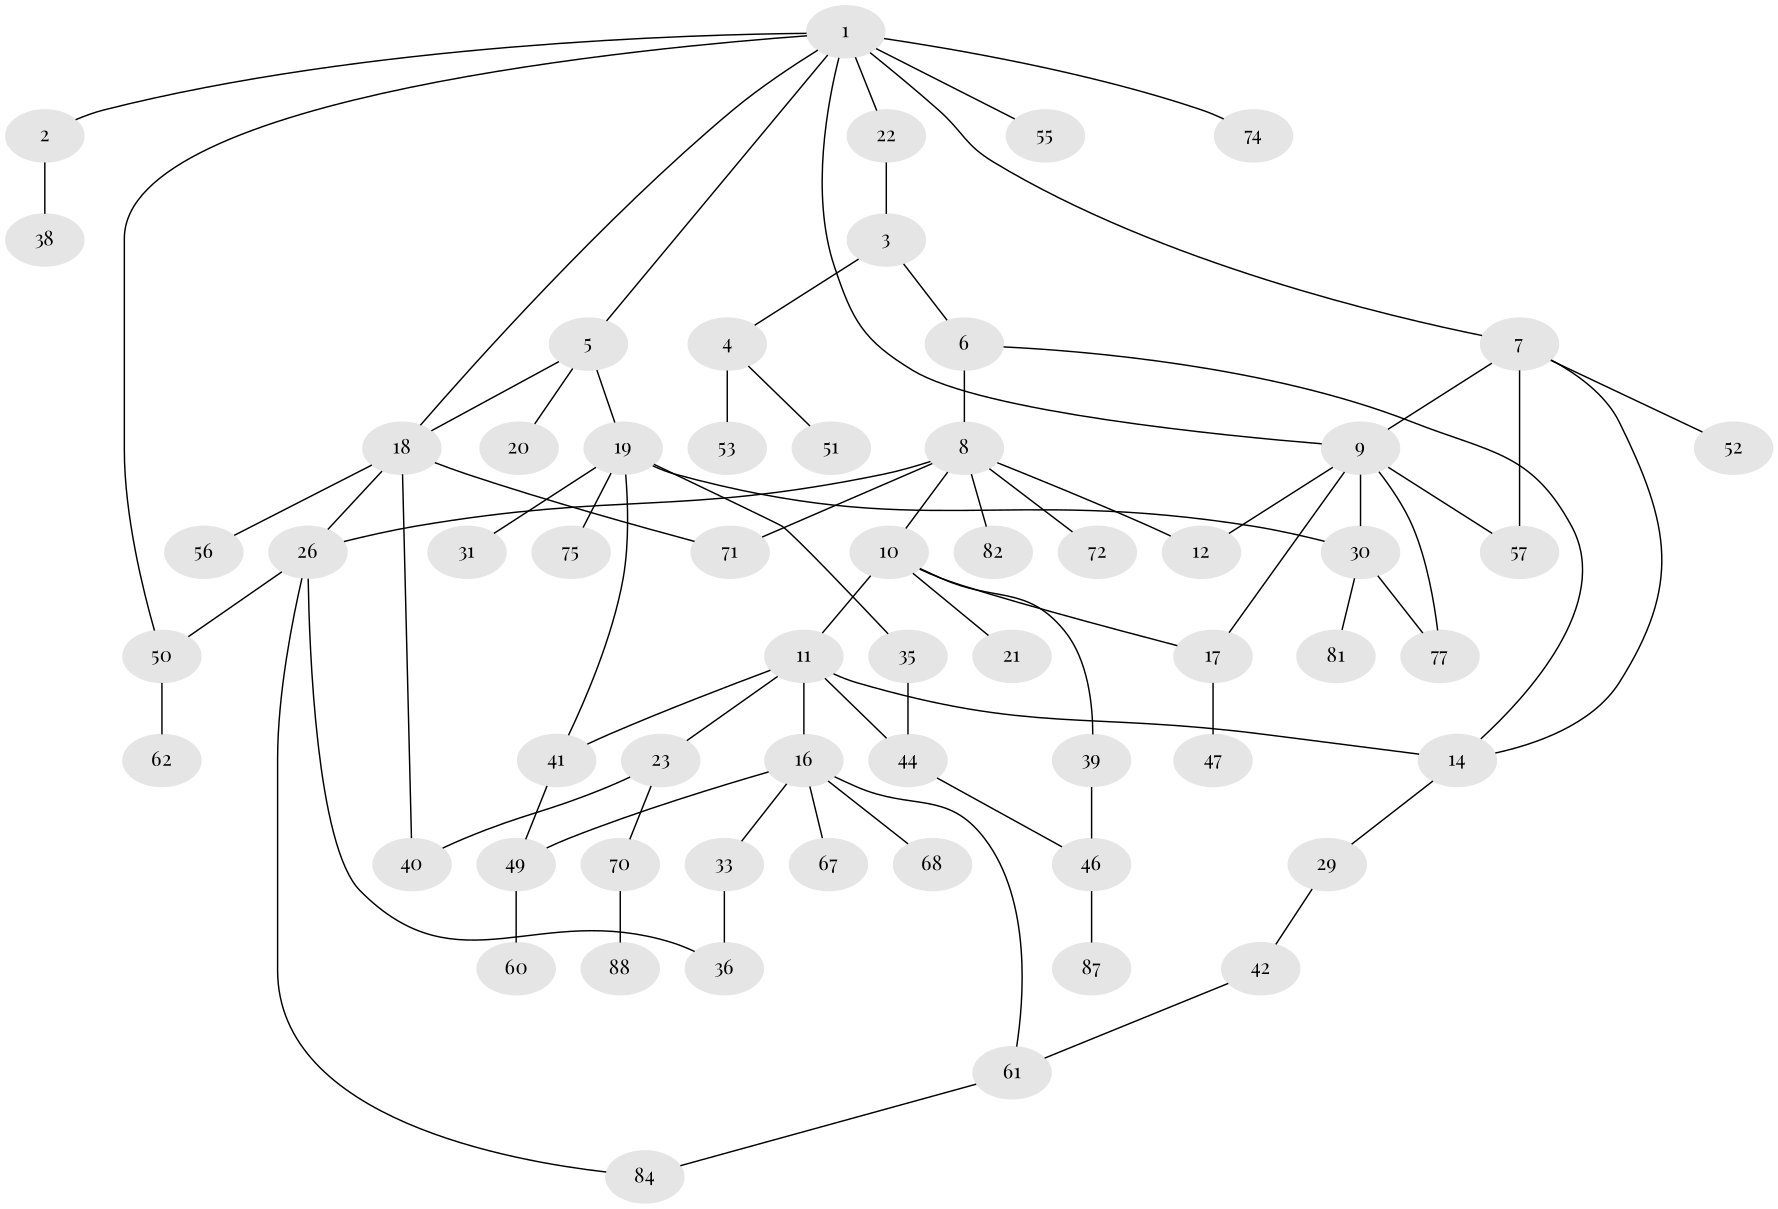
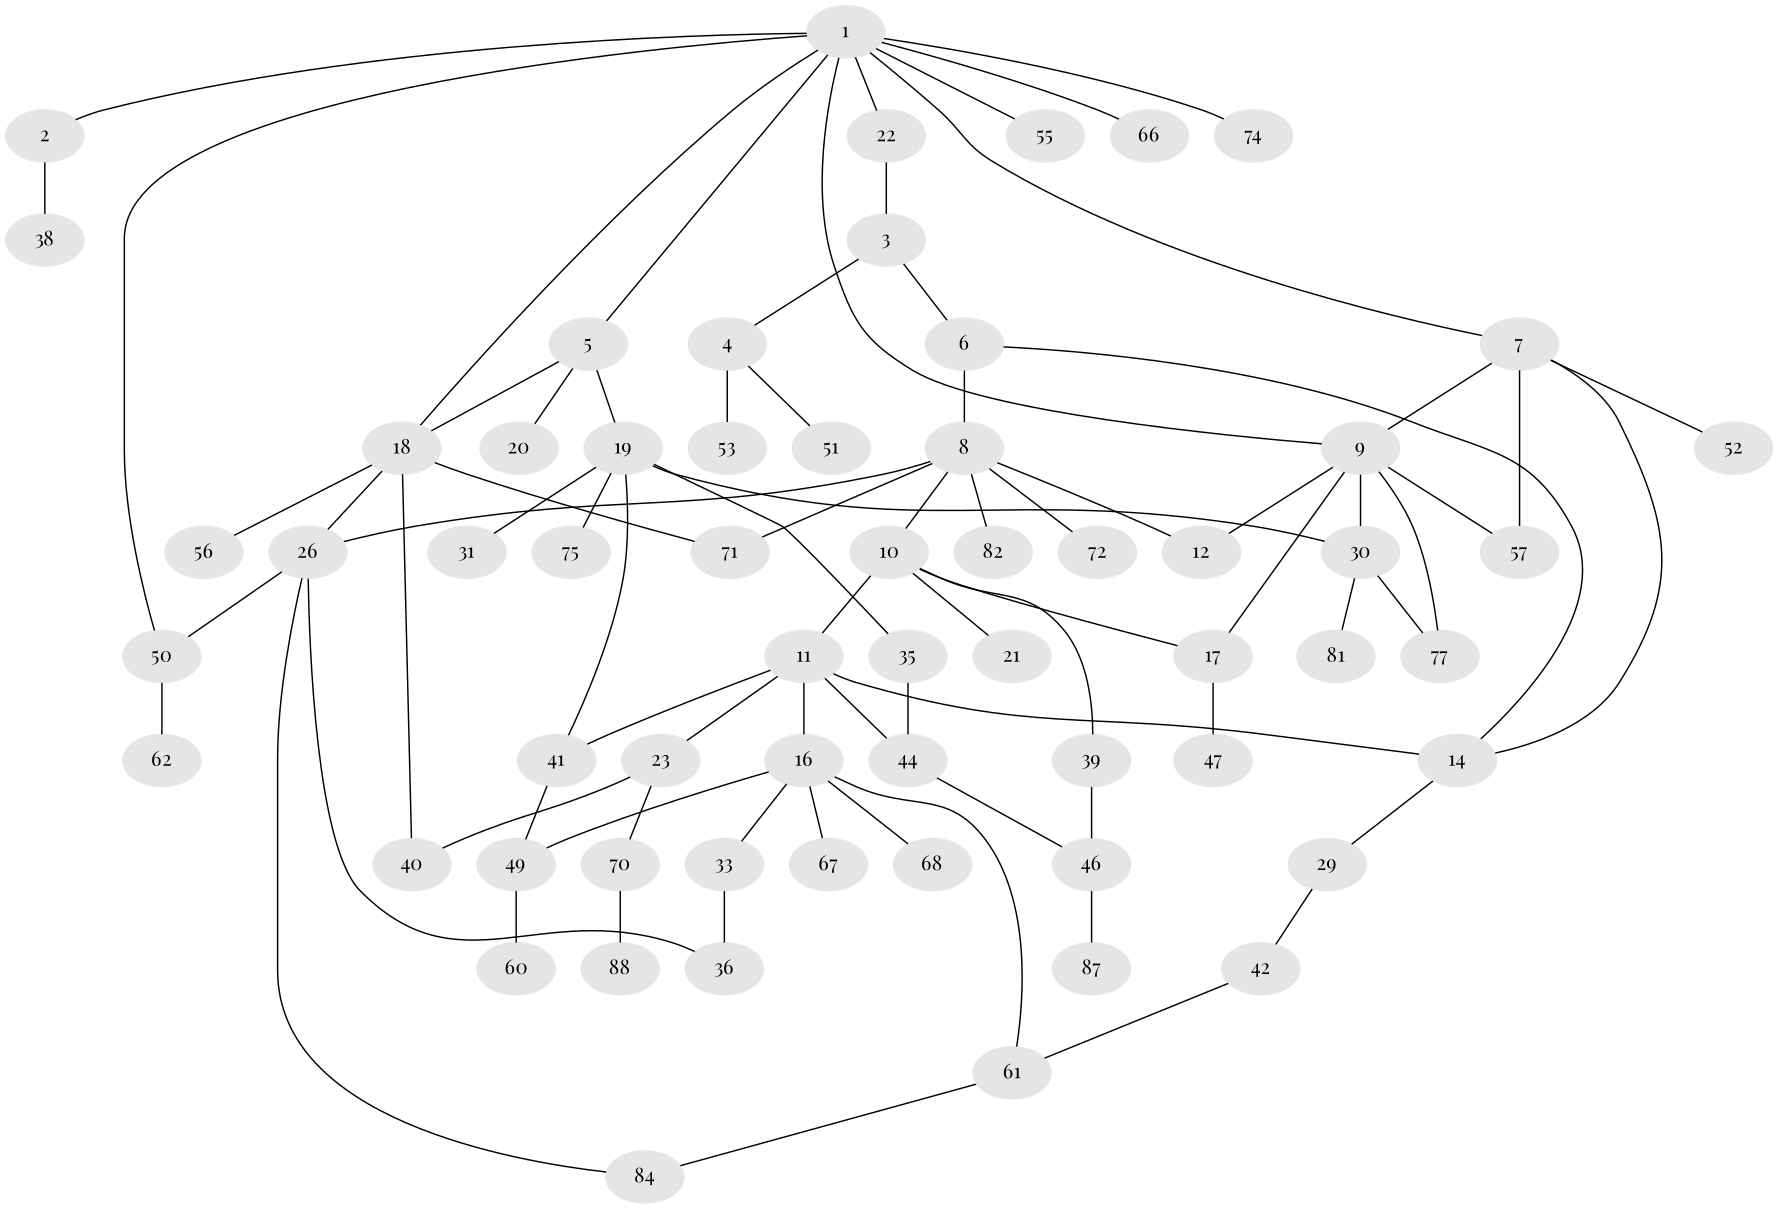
node "66": added
